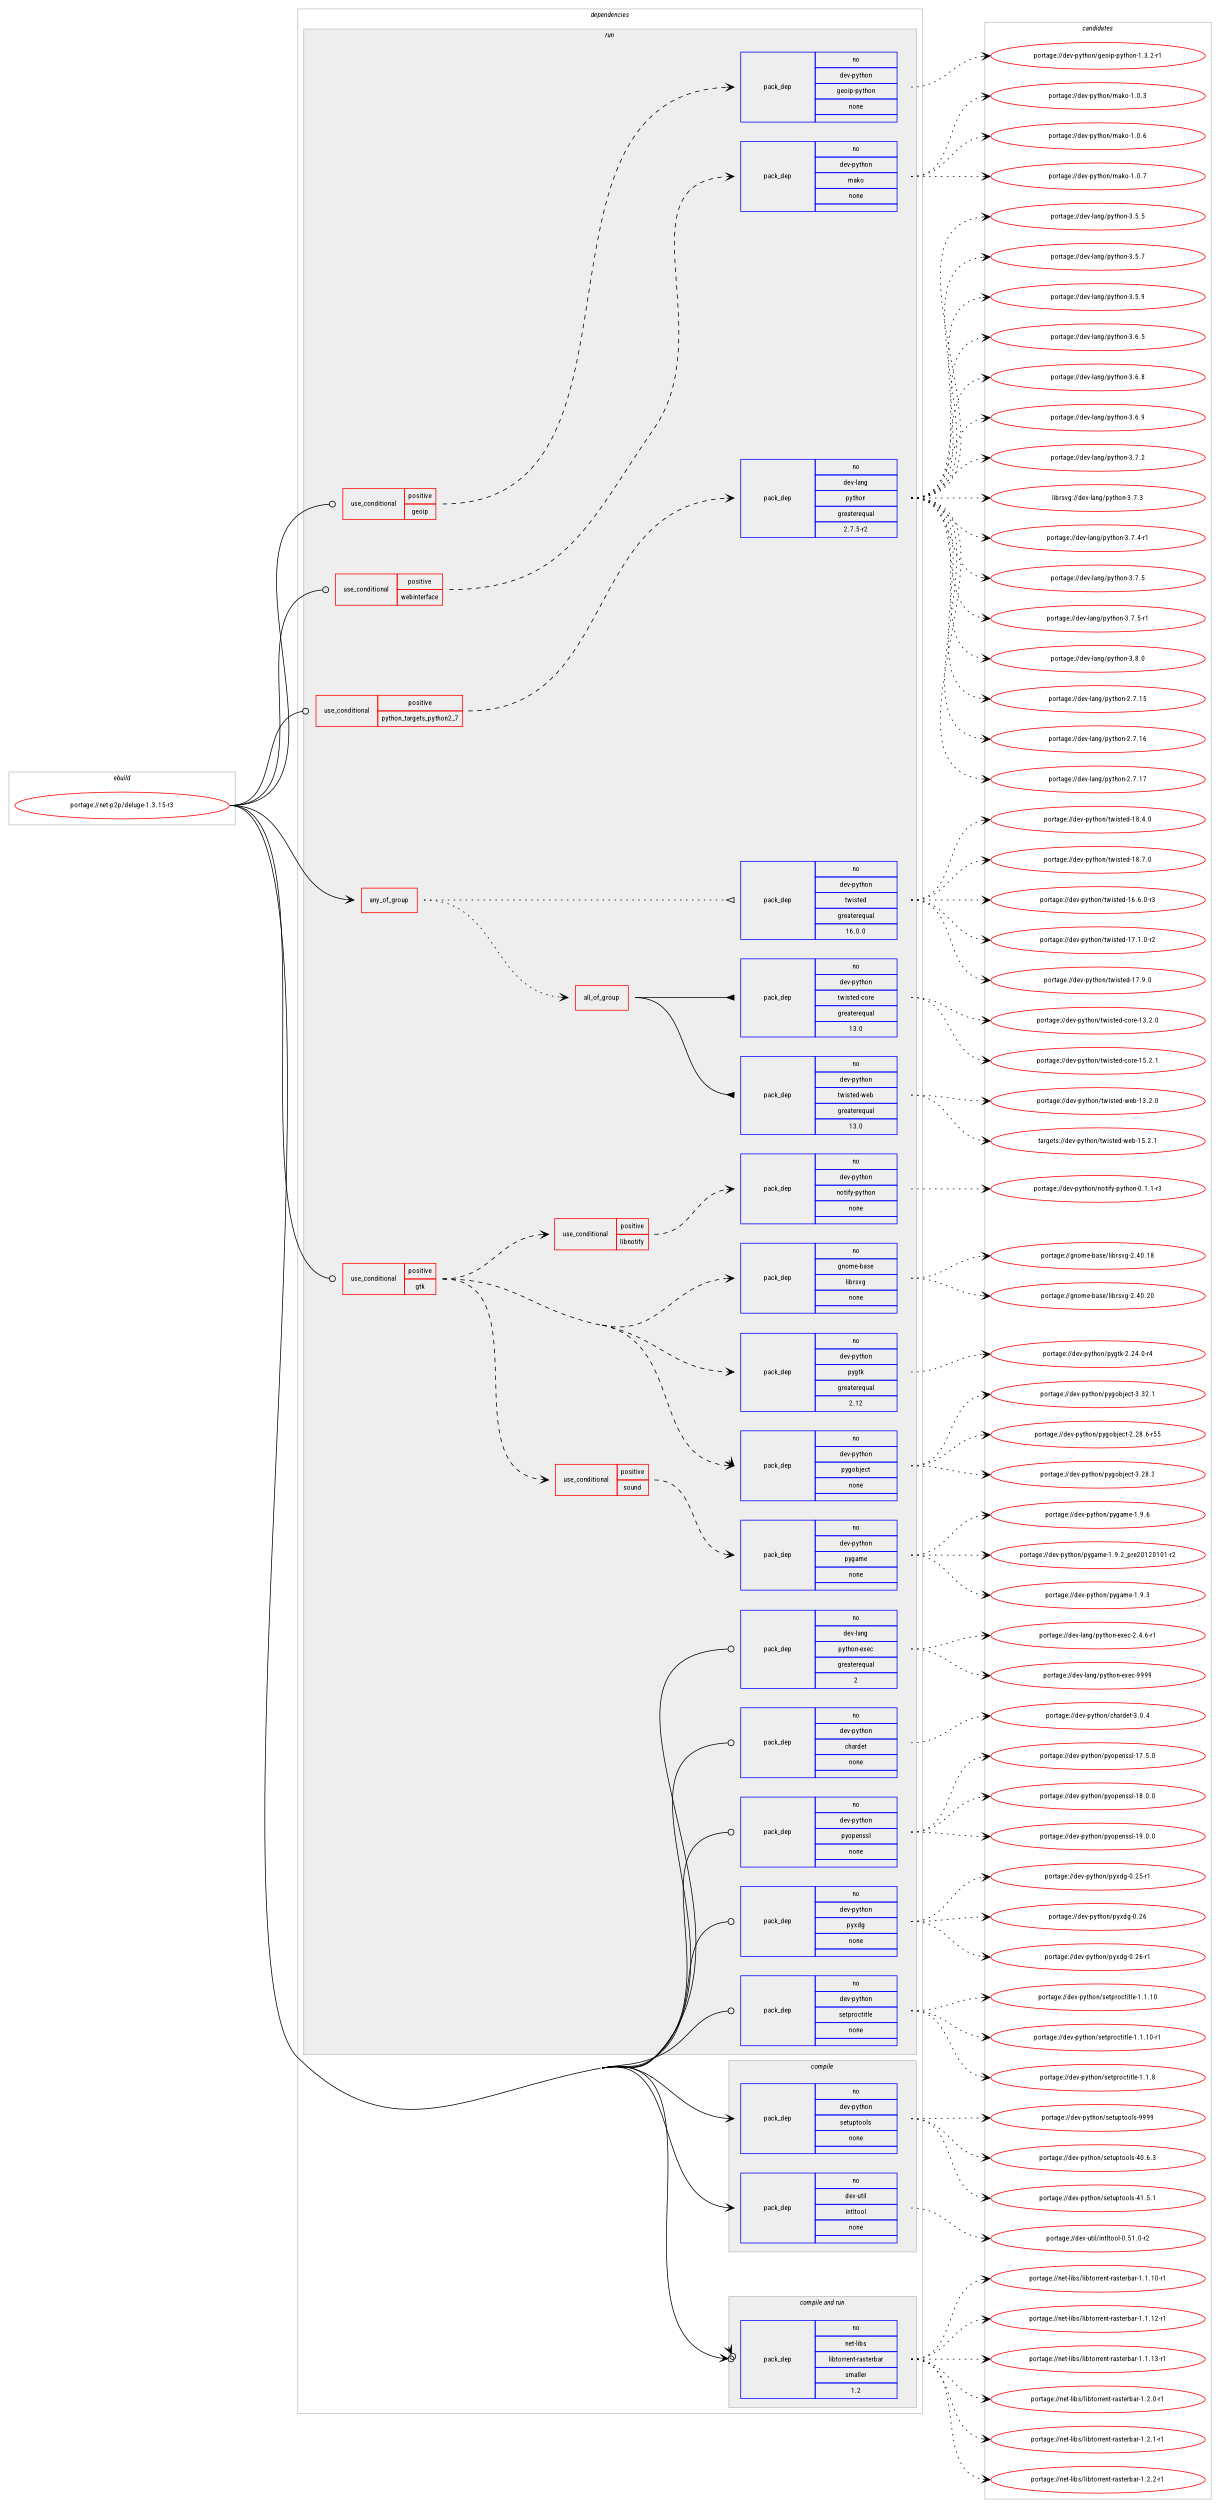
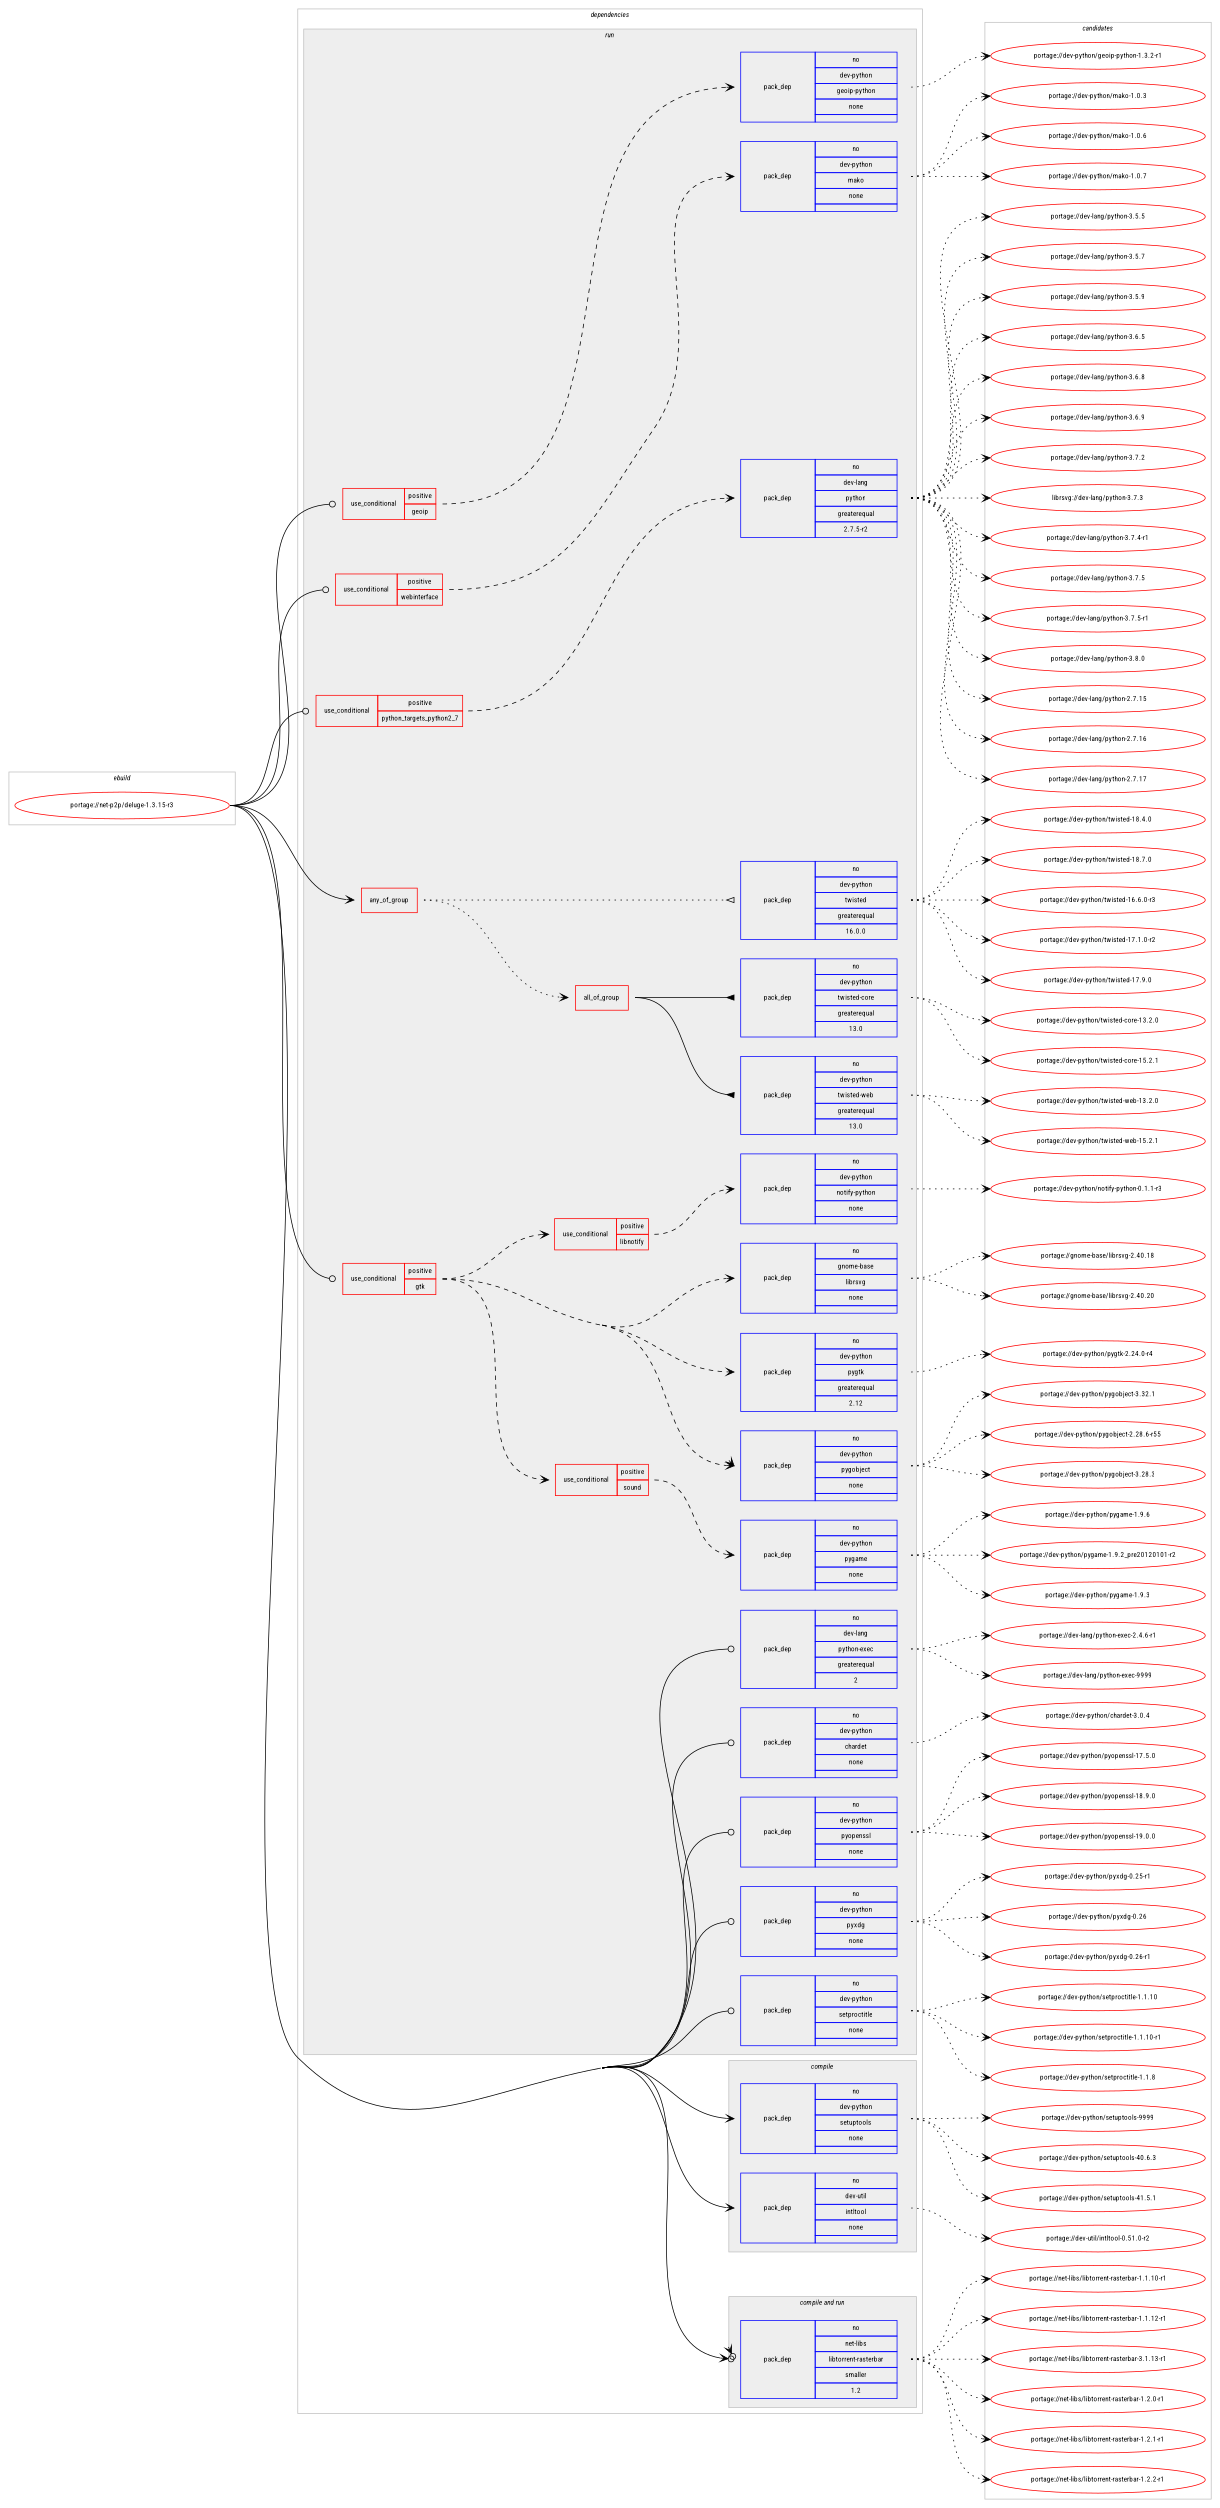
node "targets://dev-python/twisted-web-15.2.1": label "targets://dev-python/twisted-web-15.2.1" -> "portage://dev-python/twisted-web-15.2.1"
node "portage://dev-python/pyopenssl-18.0.0": label "portage://dev-python/pyopenssl-18.0.0" -> "portage://dev-python/pyopenssl-18.9.0"
node "portage://net-libs/libtorrent-rasterbar-1.1.13-r1": label "portage://net-libs/libtorrent-rasterbar-1.1.13-r1" -> "portage://net-libs/libtorrent-rasterbar-3.1.13-r1"
